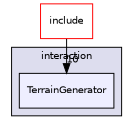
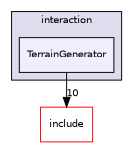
edge "include" -> "TerrainGenerator": reversed
